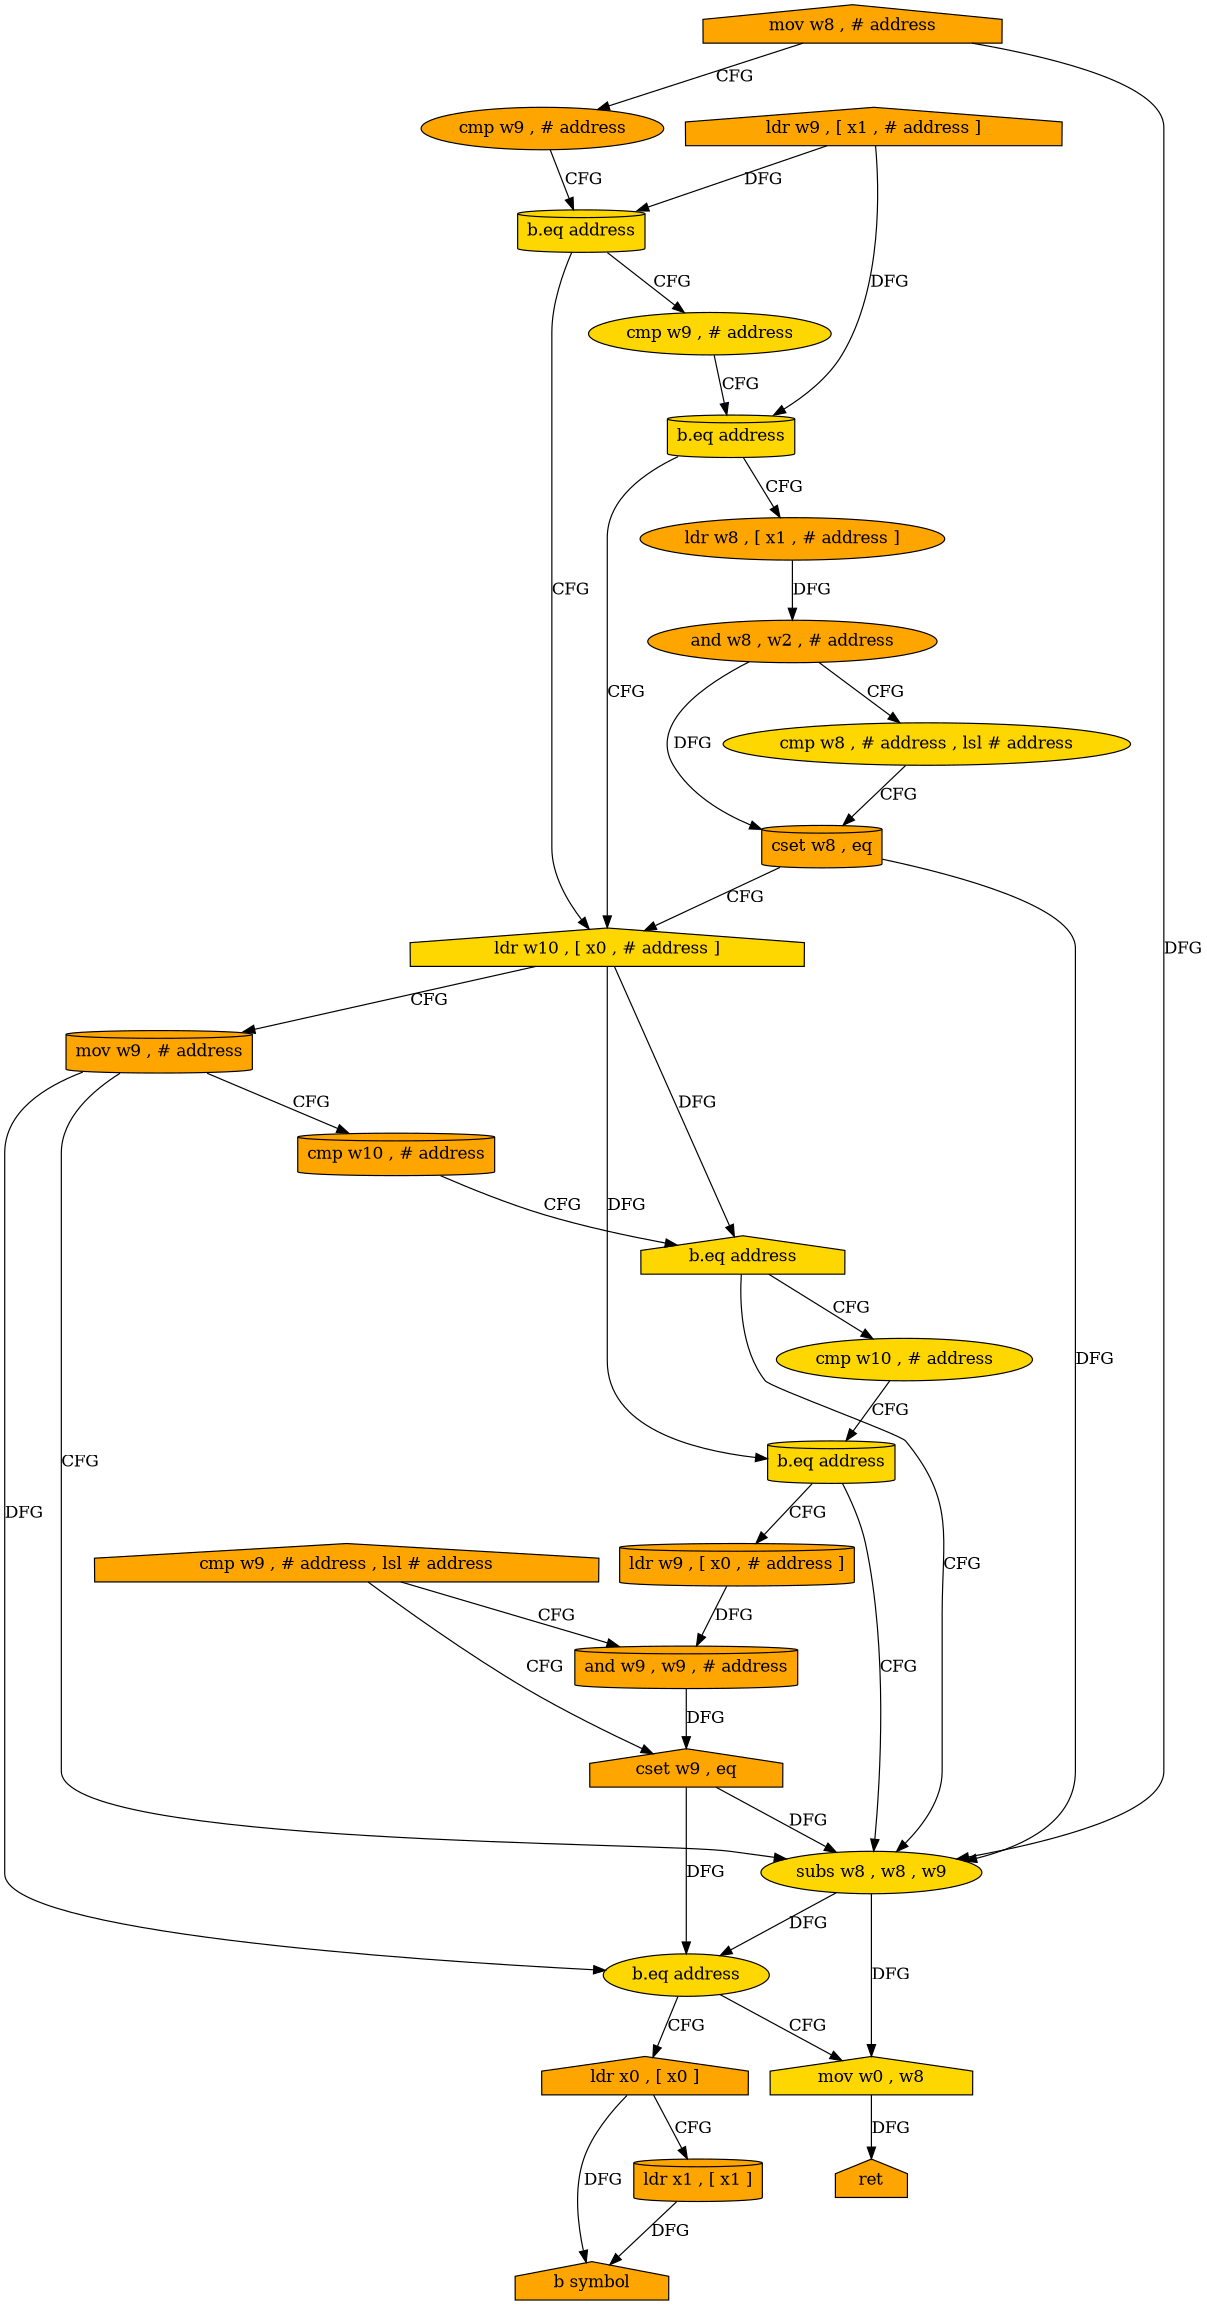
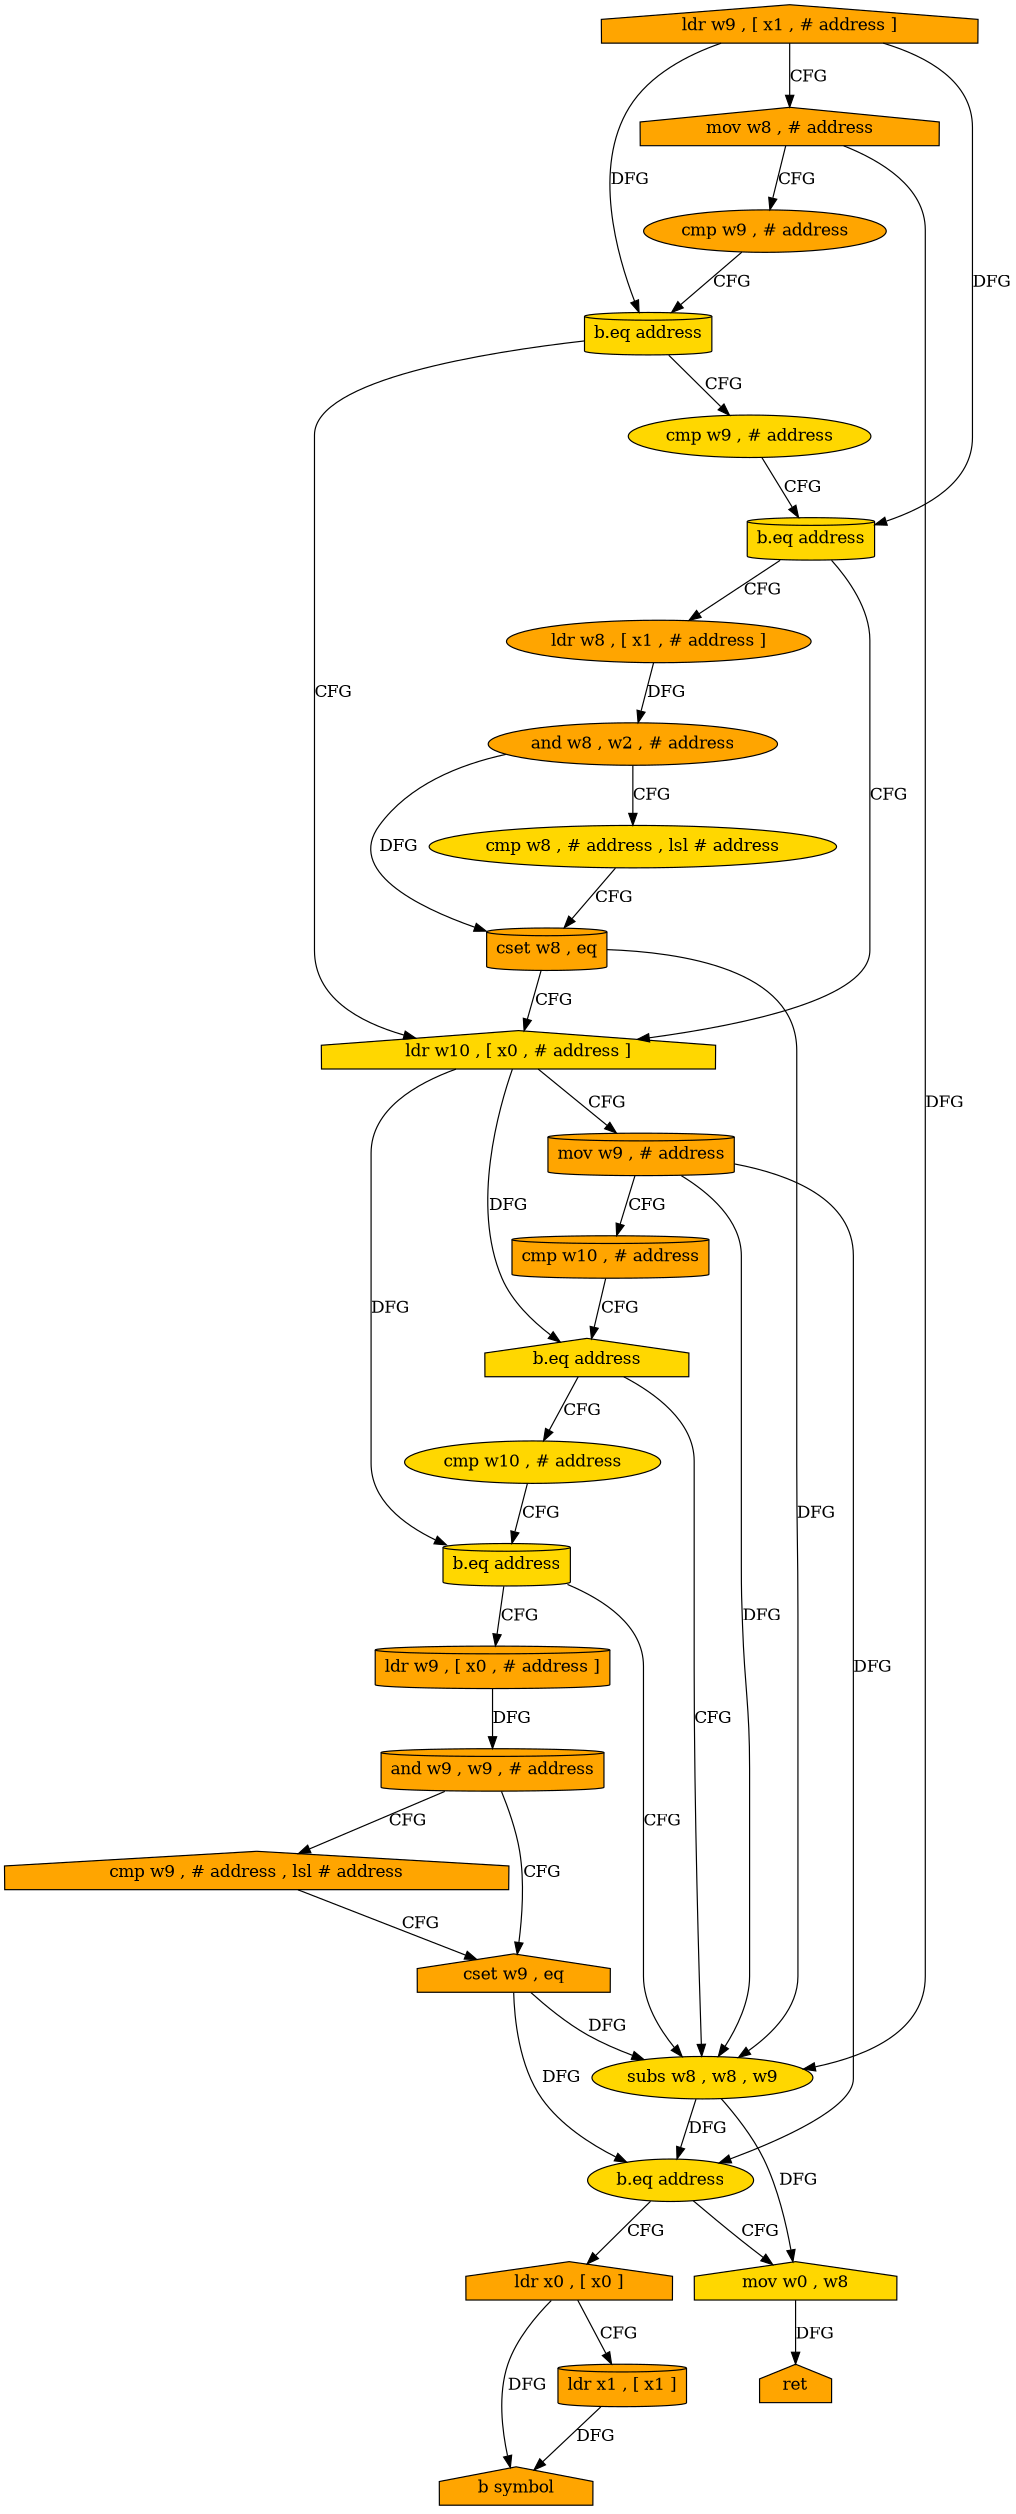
edge "ldr w9 , [ x1 , # address ]" -> "mov w8 , # address": added, label "CFG"
edge "mov w9 , # address" -> "subs w8 , w8 , w9": label "CFG" -> "DFG"
edge "cmp w9 , # address , lsl # address" -> "and w9 , w9 , # address": reversed
edge "and w9 , w9 , # address" -> "cset w9 , eq": label "DFG" -> "CFG"
